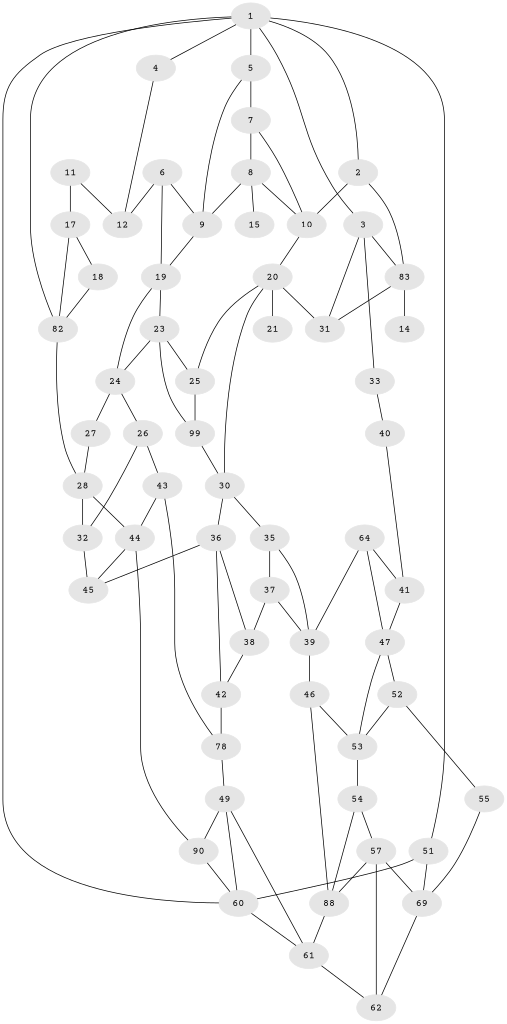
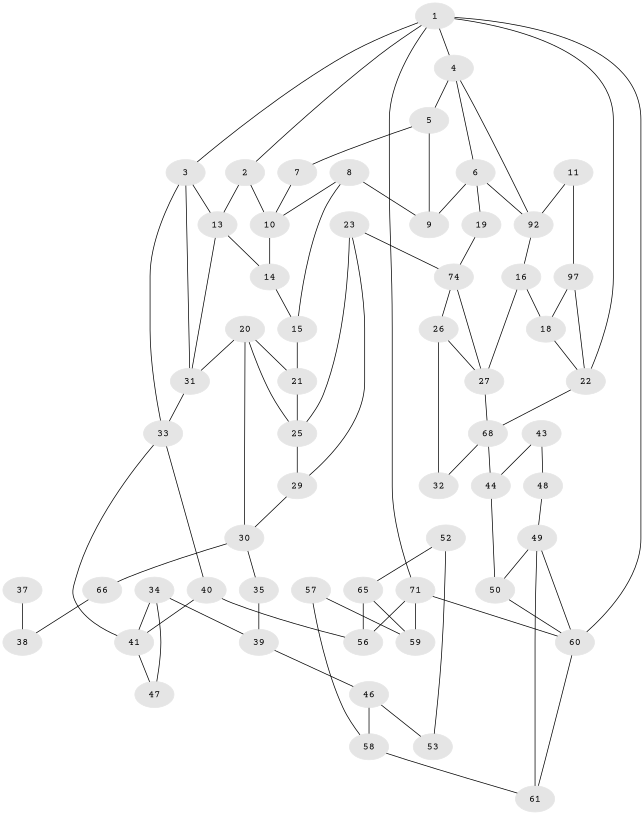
edge "1" -- "5": now "4" -- "5"
edge "4" -- "6": added
edge "7" -- "8": removed
node "17": label "17" -> "97"
node "12": label "12" -> "92"
edge "9" -- "19": removed
edge "10" -- "20": now "10" -- "14"
node "83": label "83" -> "13"
node "16": added
edge "19" -- "23": removed
edge "14" -- "15": added
node "82": label "82" -> "22"
edge "15" -- "21": added
node "24": label "24" -> "74"
edge "31" -- "33": added
edge "21" -- "25": added
node "99": label "99" -> "29"
edge "26" -- "43": now "26" -- "27"
node "28": label "28" -> "68"
node "36": label "36" -> "66"
node "64": label "64" -> "34"
edge "33" -- "41": added
edge "35" -- "37": removed
node "45": removed
edge "37" -- "39": removed
node "56": added
edge "47" -- "52": removed
edge "47" -- "53": removed
node "42": removed
node "78": label "78" -> "48"
node "54": removed
node "55": label "55" -> "65"
node "90": label "90" -> "50"
node "51": label "51" -> "71"
node "88": label "88" -> "58"
node "69": label "69" -> "59"
node "62": removed
